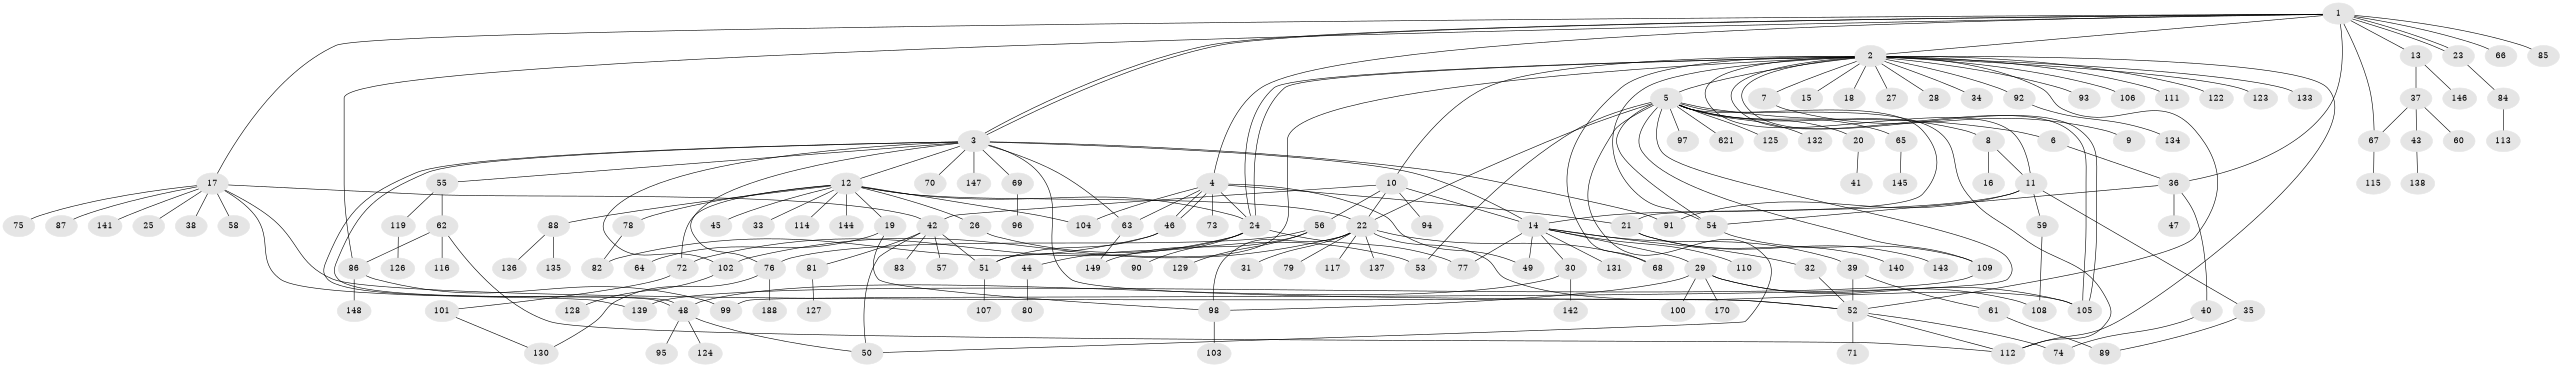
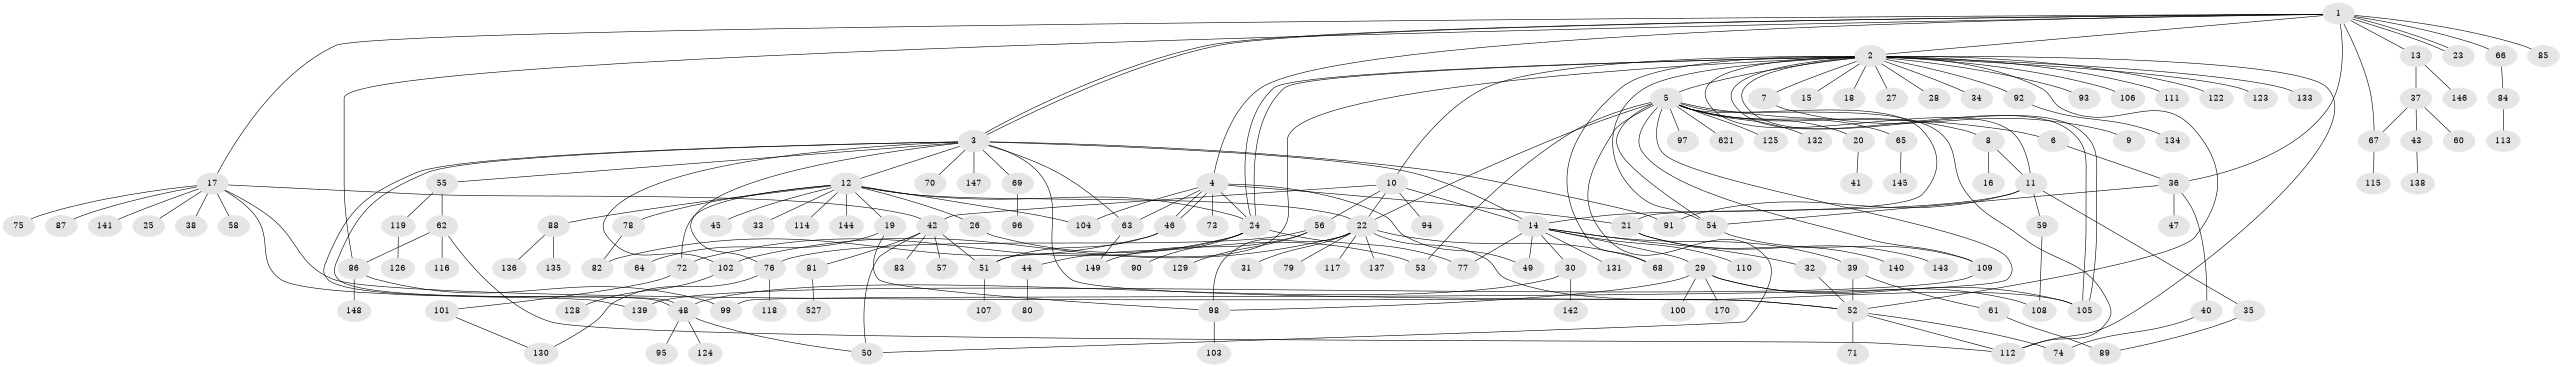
edge "23" -- "84": now "66" -- "84"
node "188": label "188" -> "118"
node "127": label "127" -> "527"
